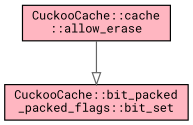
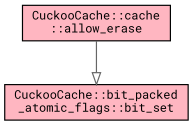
node "CuckooCache::bit_packed _packed_flags::bit_set": label "CuckooCache::bit_packed _packed_flags::bit_set" -> "CuckooCache::bit_packed _atomic_flags::bit_set"
